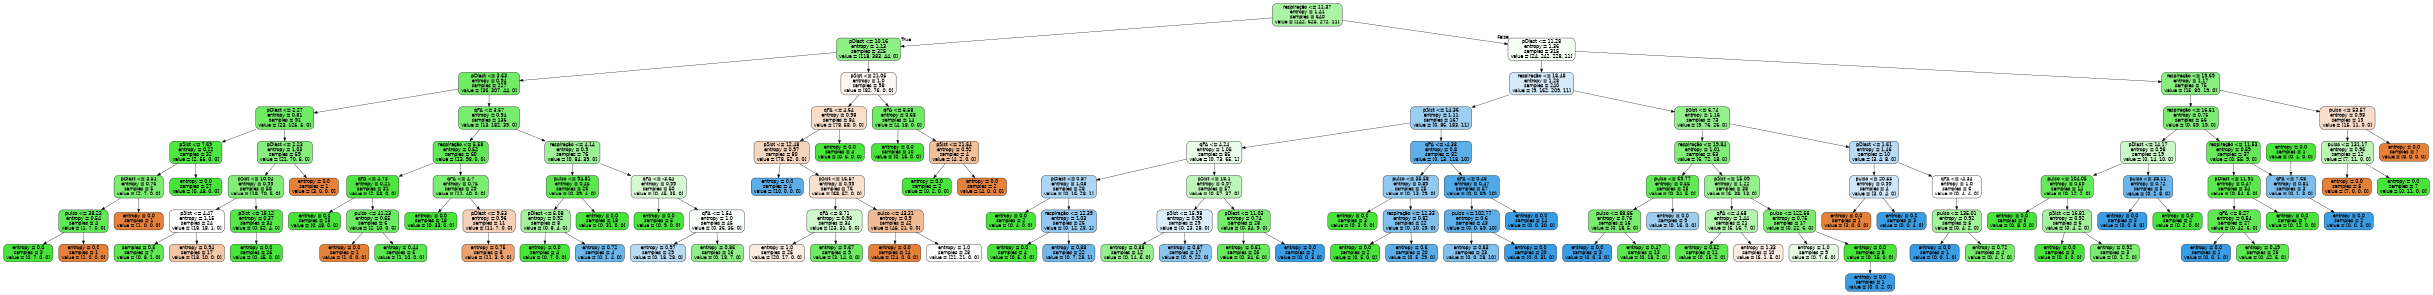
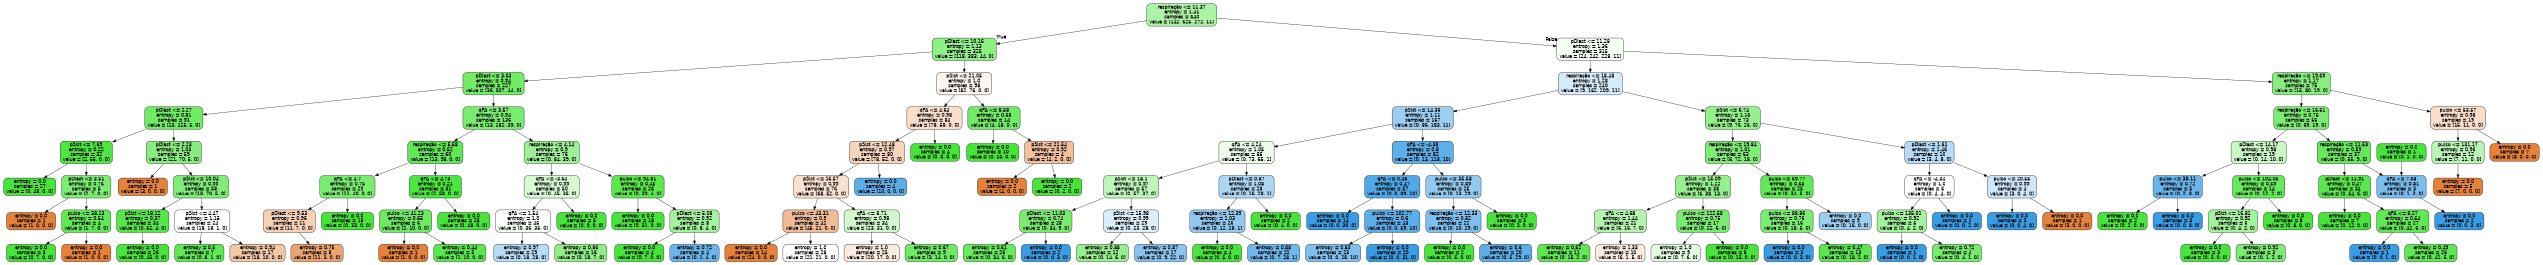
node "entropy = 0.0 samples = 7 value = [0, 11, 0, 0]": removed
node "samples = 0.5 samples = 7 value = [0, 8, 1, 0]": label "samples = 0.5 samples = 7 value = [0, 8, 1, 0]" -> "entropy = 0.5 samples = 7 value = [0, 8, 1, 0]"
edge "entropy = 0.0 samples = 8 value = [0, 15, 0, 0]" -> "entropy = 0.0 samples = 1 value = [0, 0, 2, 0]": now "qPA <= -4.34 entropy = 1.0 samples = 6 value = [0, 4, 4, 0]" -> "entropy = 0.0 samples = 1 value = [0, 0, 2, 0]"
